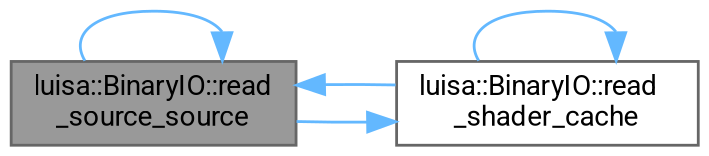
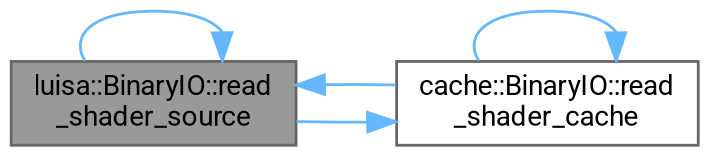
node "luisa::BinaryIO::read _source_source": label "luisa::BinaryIO::read _source_source" -> "luisa::BinaryIO::read _shader_source"
node "luisa::BinaryIO::read _shader_cache": label "luisa::BinaryIO::read _shader_cache" -> "cache::BinaryIO::read _shader_cache"
